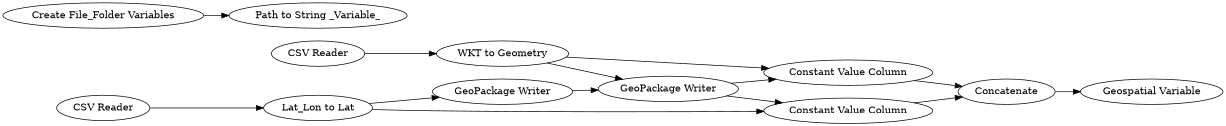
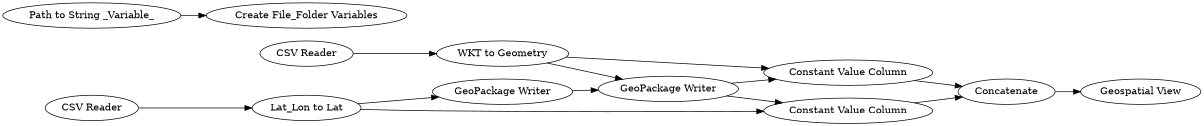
edge "Create File_Folder Variables" -> "Path to String _Variable_": reversed
node "Geospatial Variable": label "Geospatial Variable" -> "Geospatial View"
